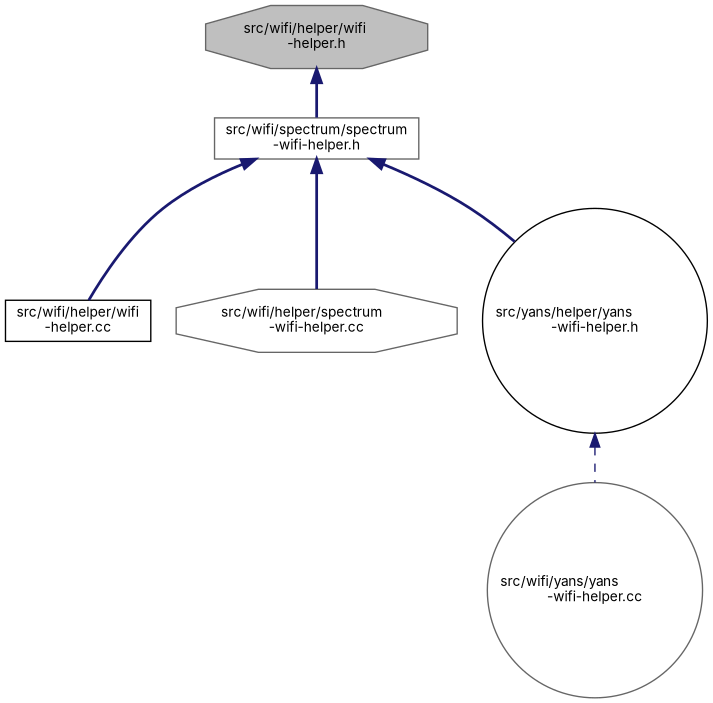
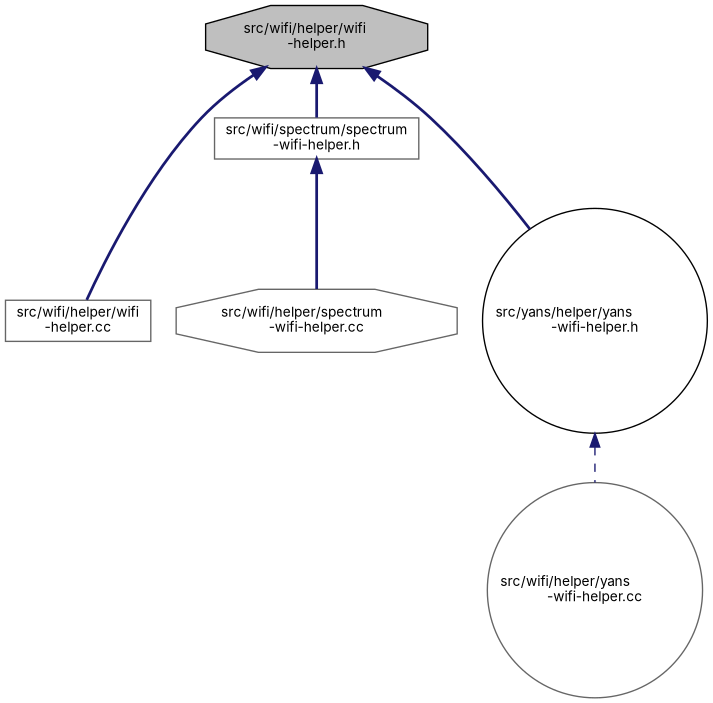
node "src/wifi/helper/wifi -helper.h": color gray40 -> black
edge "src/yans/helper/yans -wifi-helper.h" -> "src/wifi/spectrum/spectrum -wifi-helper.h": now "src/yans/helper/yans -wifi-helper.h" -> "src/wifi/helper/wifi -helper.h"
edge "src/wifi/helper/wifi -helper.cc" -> "src/wifi/spectrum/spectrum -wifi-helper.h": now "src/wifi/helper/wifi -helper.cc" -> "src/wifi/helper/wifi -helper.h"
node "src/wifi/helper/wifi -helper.cc": color black -> gray40
node "src/wifi/yans/yans -wifi-helper.cc": label "src/wifi/yans/yans -wifi-helper.cc" -> "src/wifi/helper/yans -wifi-helper.cc"
